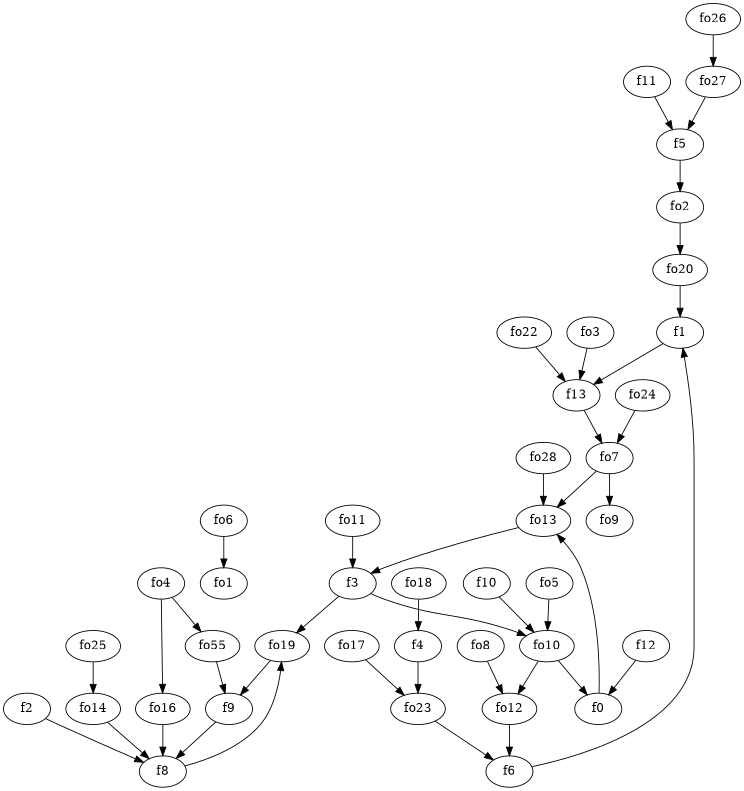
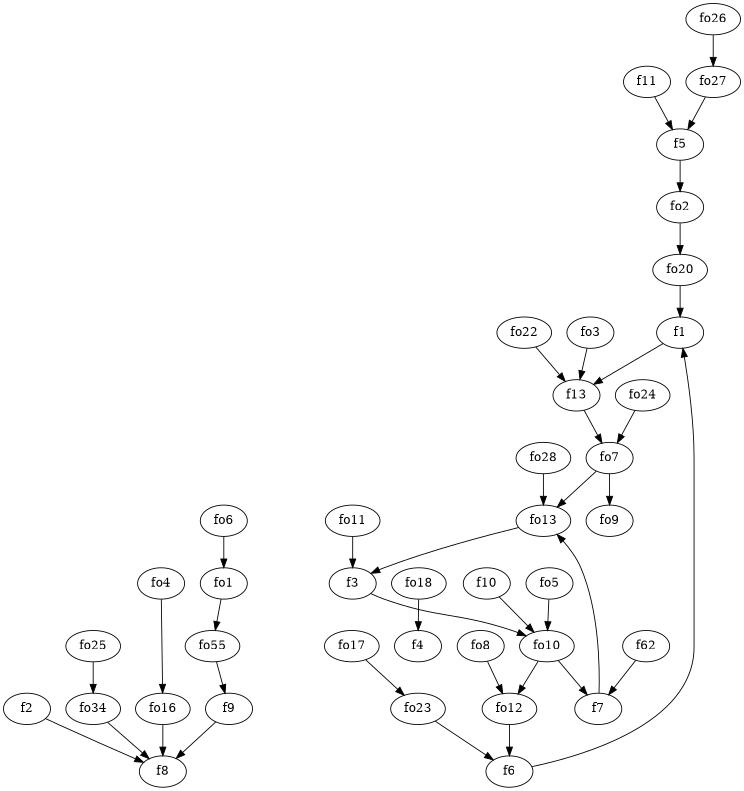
edge "fo4" -> "fo55": now "fo1" -> "fo55"
node "fo19": removed
node "f12": label "f12" -> "f62"
edge "f4" -> "fo23": removed
node "fo14": label "fo14" -> "fo34"
node "f0": label "f0" -> "f7"
